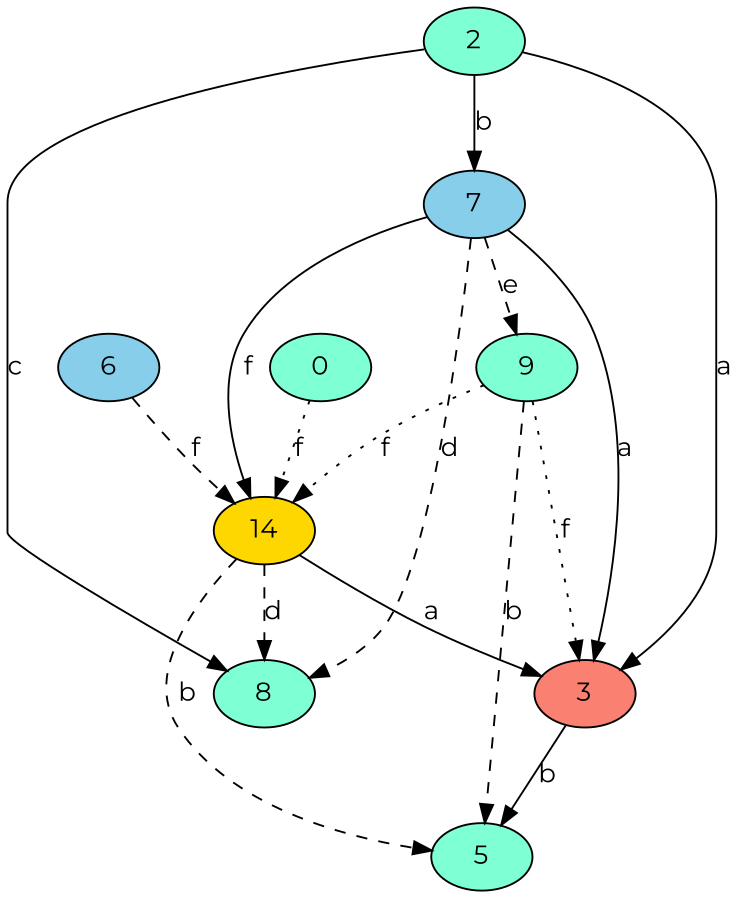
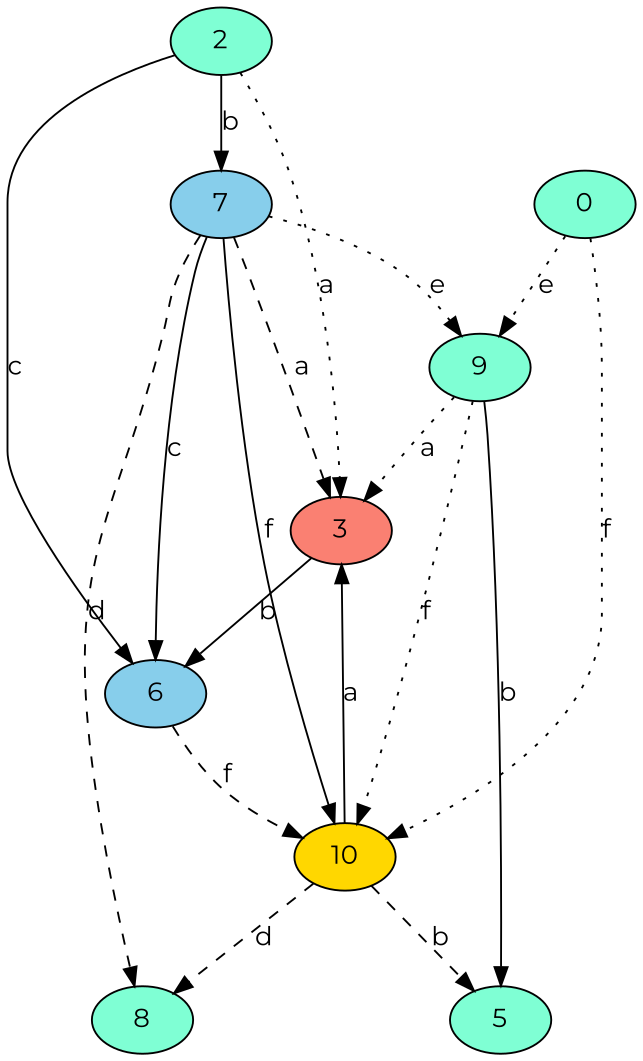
edge "2" -> "8": now "2" -> "6"
edge "7" -> "9": style dashed -> dotted
edge "0" -> "9": added, label "e"
edge "2" -> "3": style solid -> dotted
edge "7" -> "3": style solid -> dashed
edge "7" -> "6": added, label "c"
node "14": label "14" -> "10"
edge "9" -> "3": label "f" -> "a"
edge "9" -> "5": style dashed -> solid
edge "3" -> "5": now "3" -> "6"
